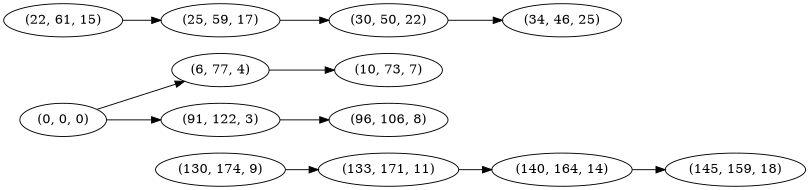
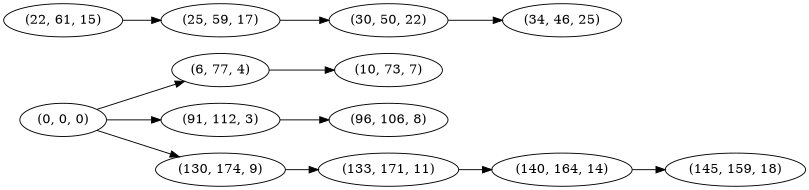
node "(91, 122, 3)": label "(91, 122, 3)" -> "(91, 112, 3)"
edge "(0, 0, 0)" -> "(130, 174, 9)": added
